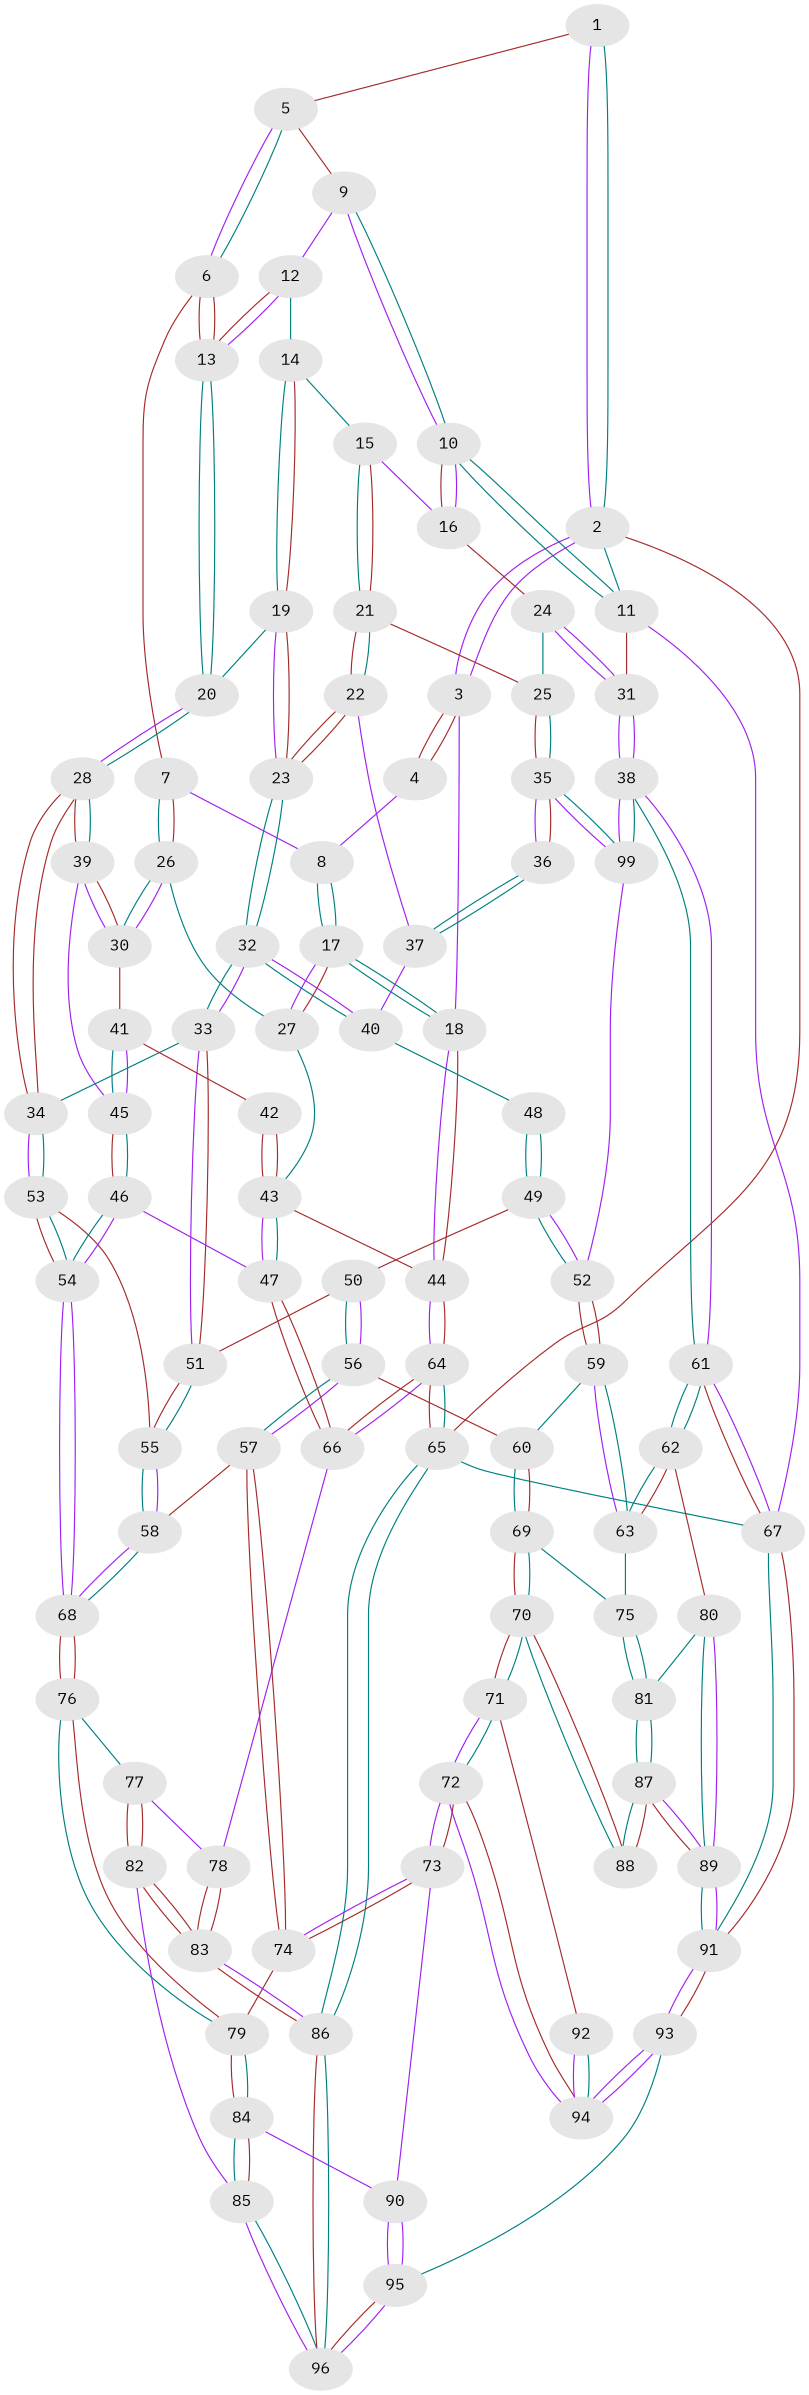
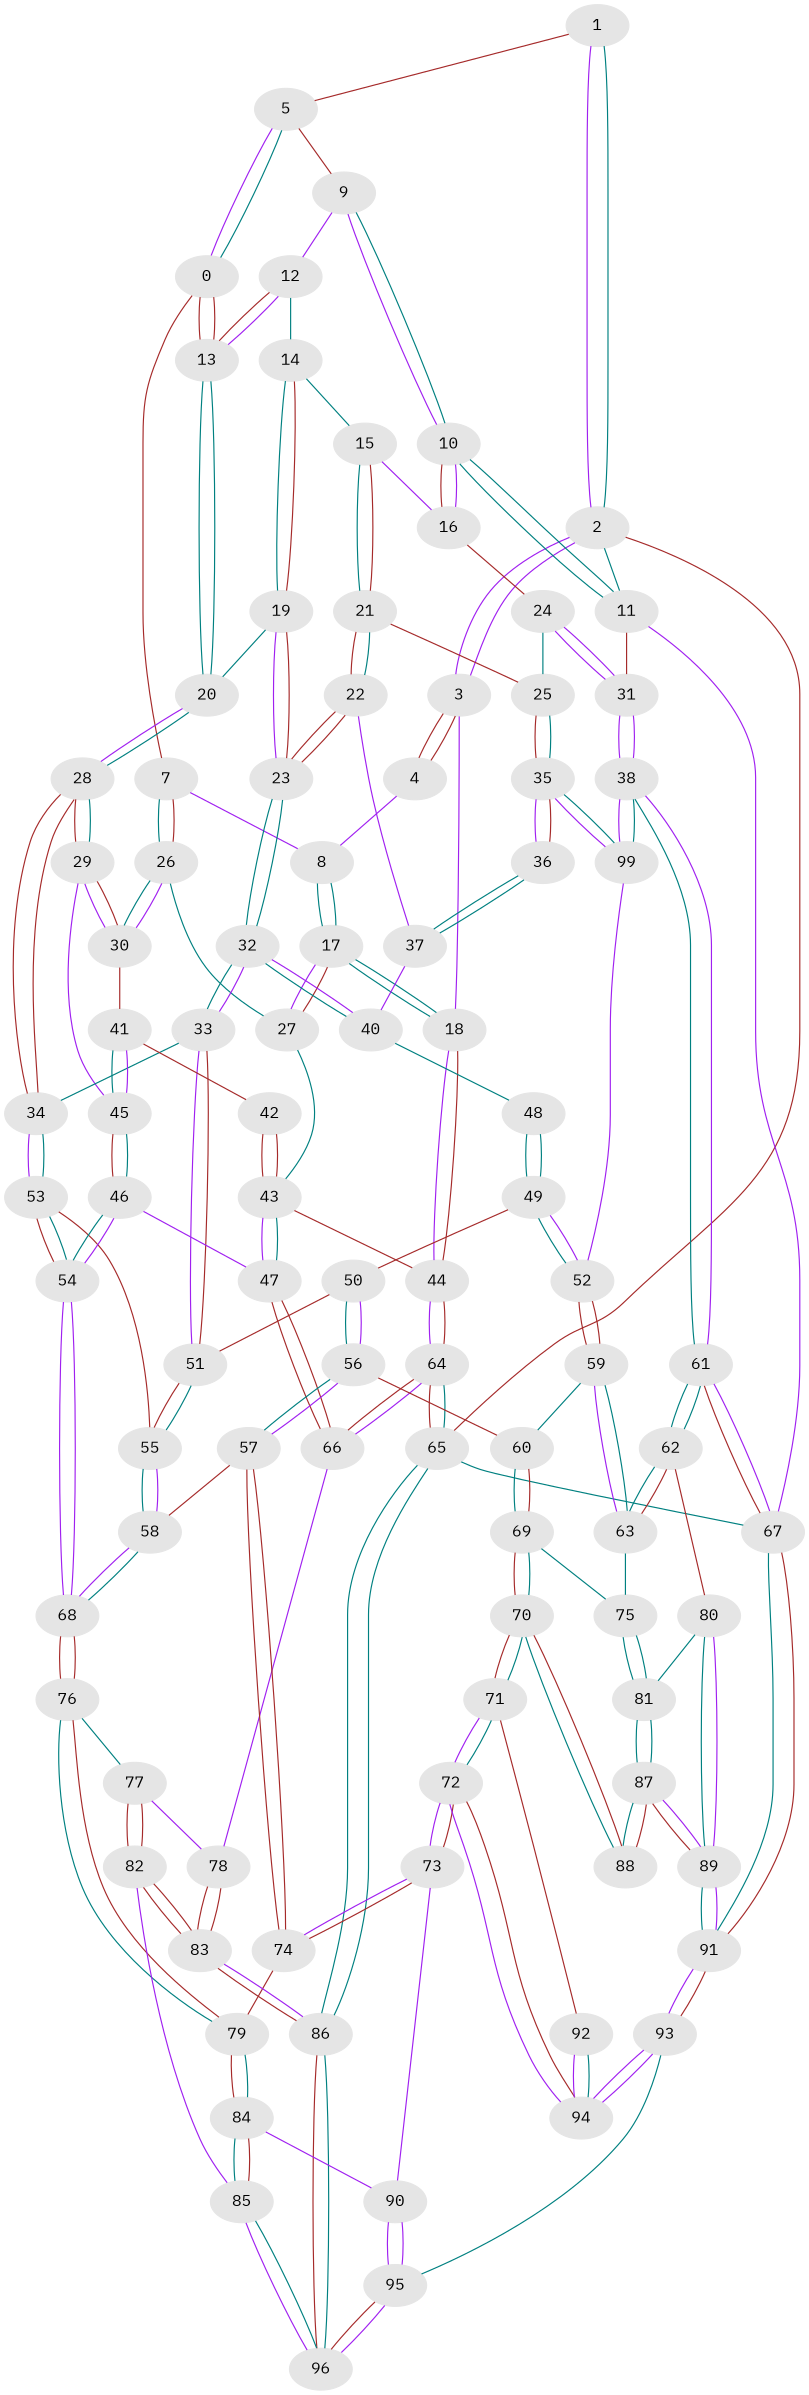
node "6": label "6" -> "0"
node "39": label "39" -> "29"
